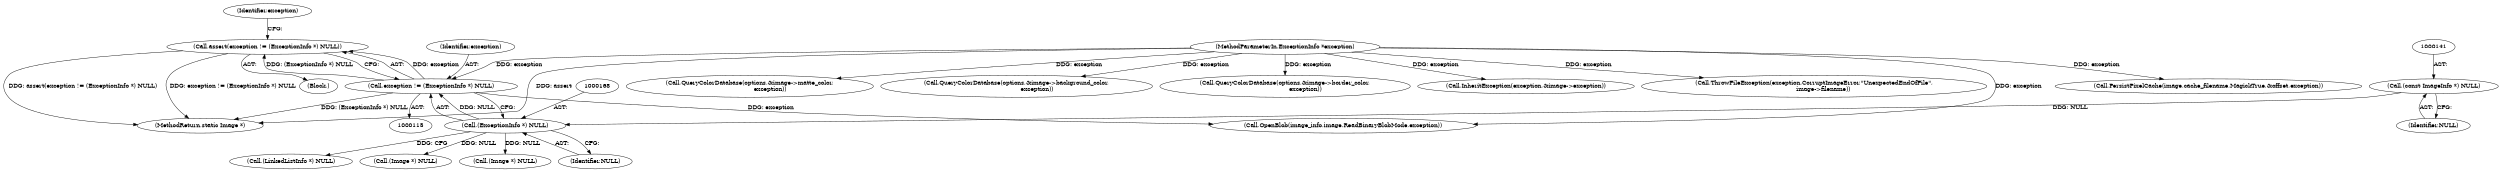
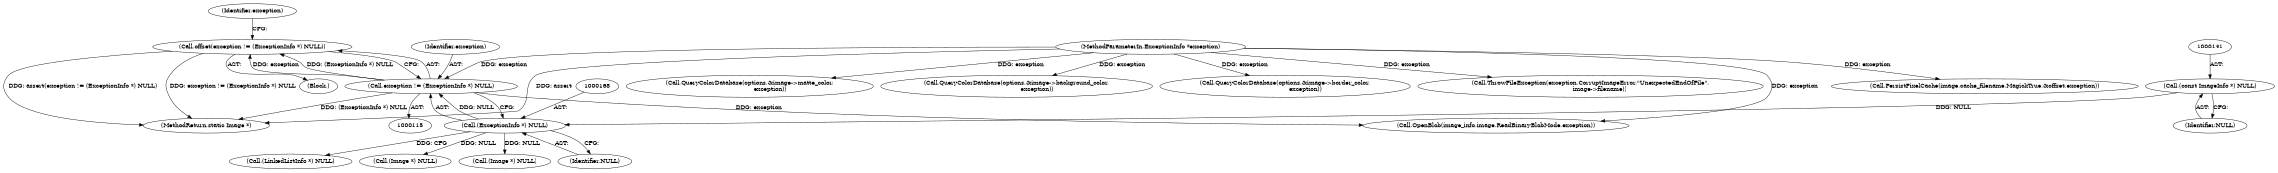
node "(Call,assert(exception != (ExceptionInfo *) NULL))": label "(Call,assert(exception != (ExceptionInfo *) NULL))" -> "(Call,offset(exception != (ExceptionInfo *) NULL))"
node "(Call,InheritException(exception,&image->exception))": removed
